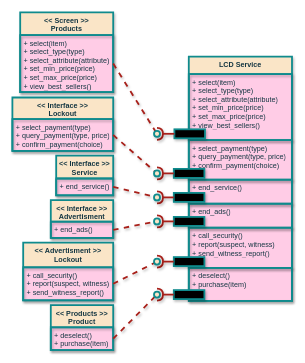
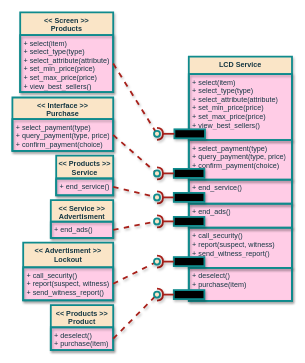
node "<< Interface >> Lockout": label "<< Interface >> Lockout" -> "<< Interface >> Purchase"
node "<< Interface >> Service": label "<< Interface >> Service" -> "<< Products >> Service"
node "<< Interface >> Advertisment": label "<< Interface >> Advertisment" -> "<< Service >> Advertisment"
